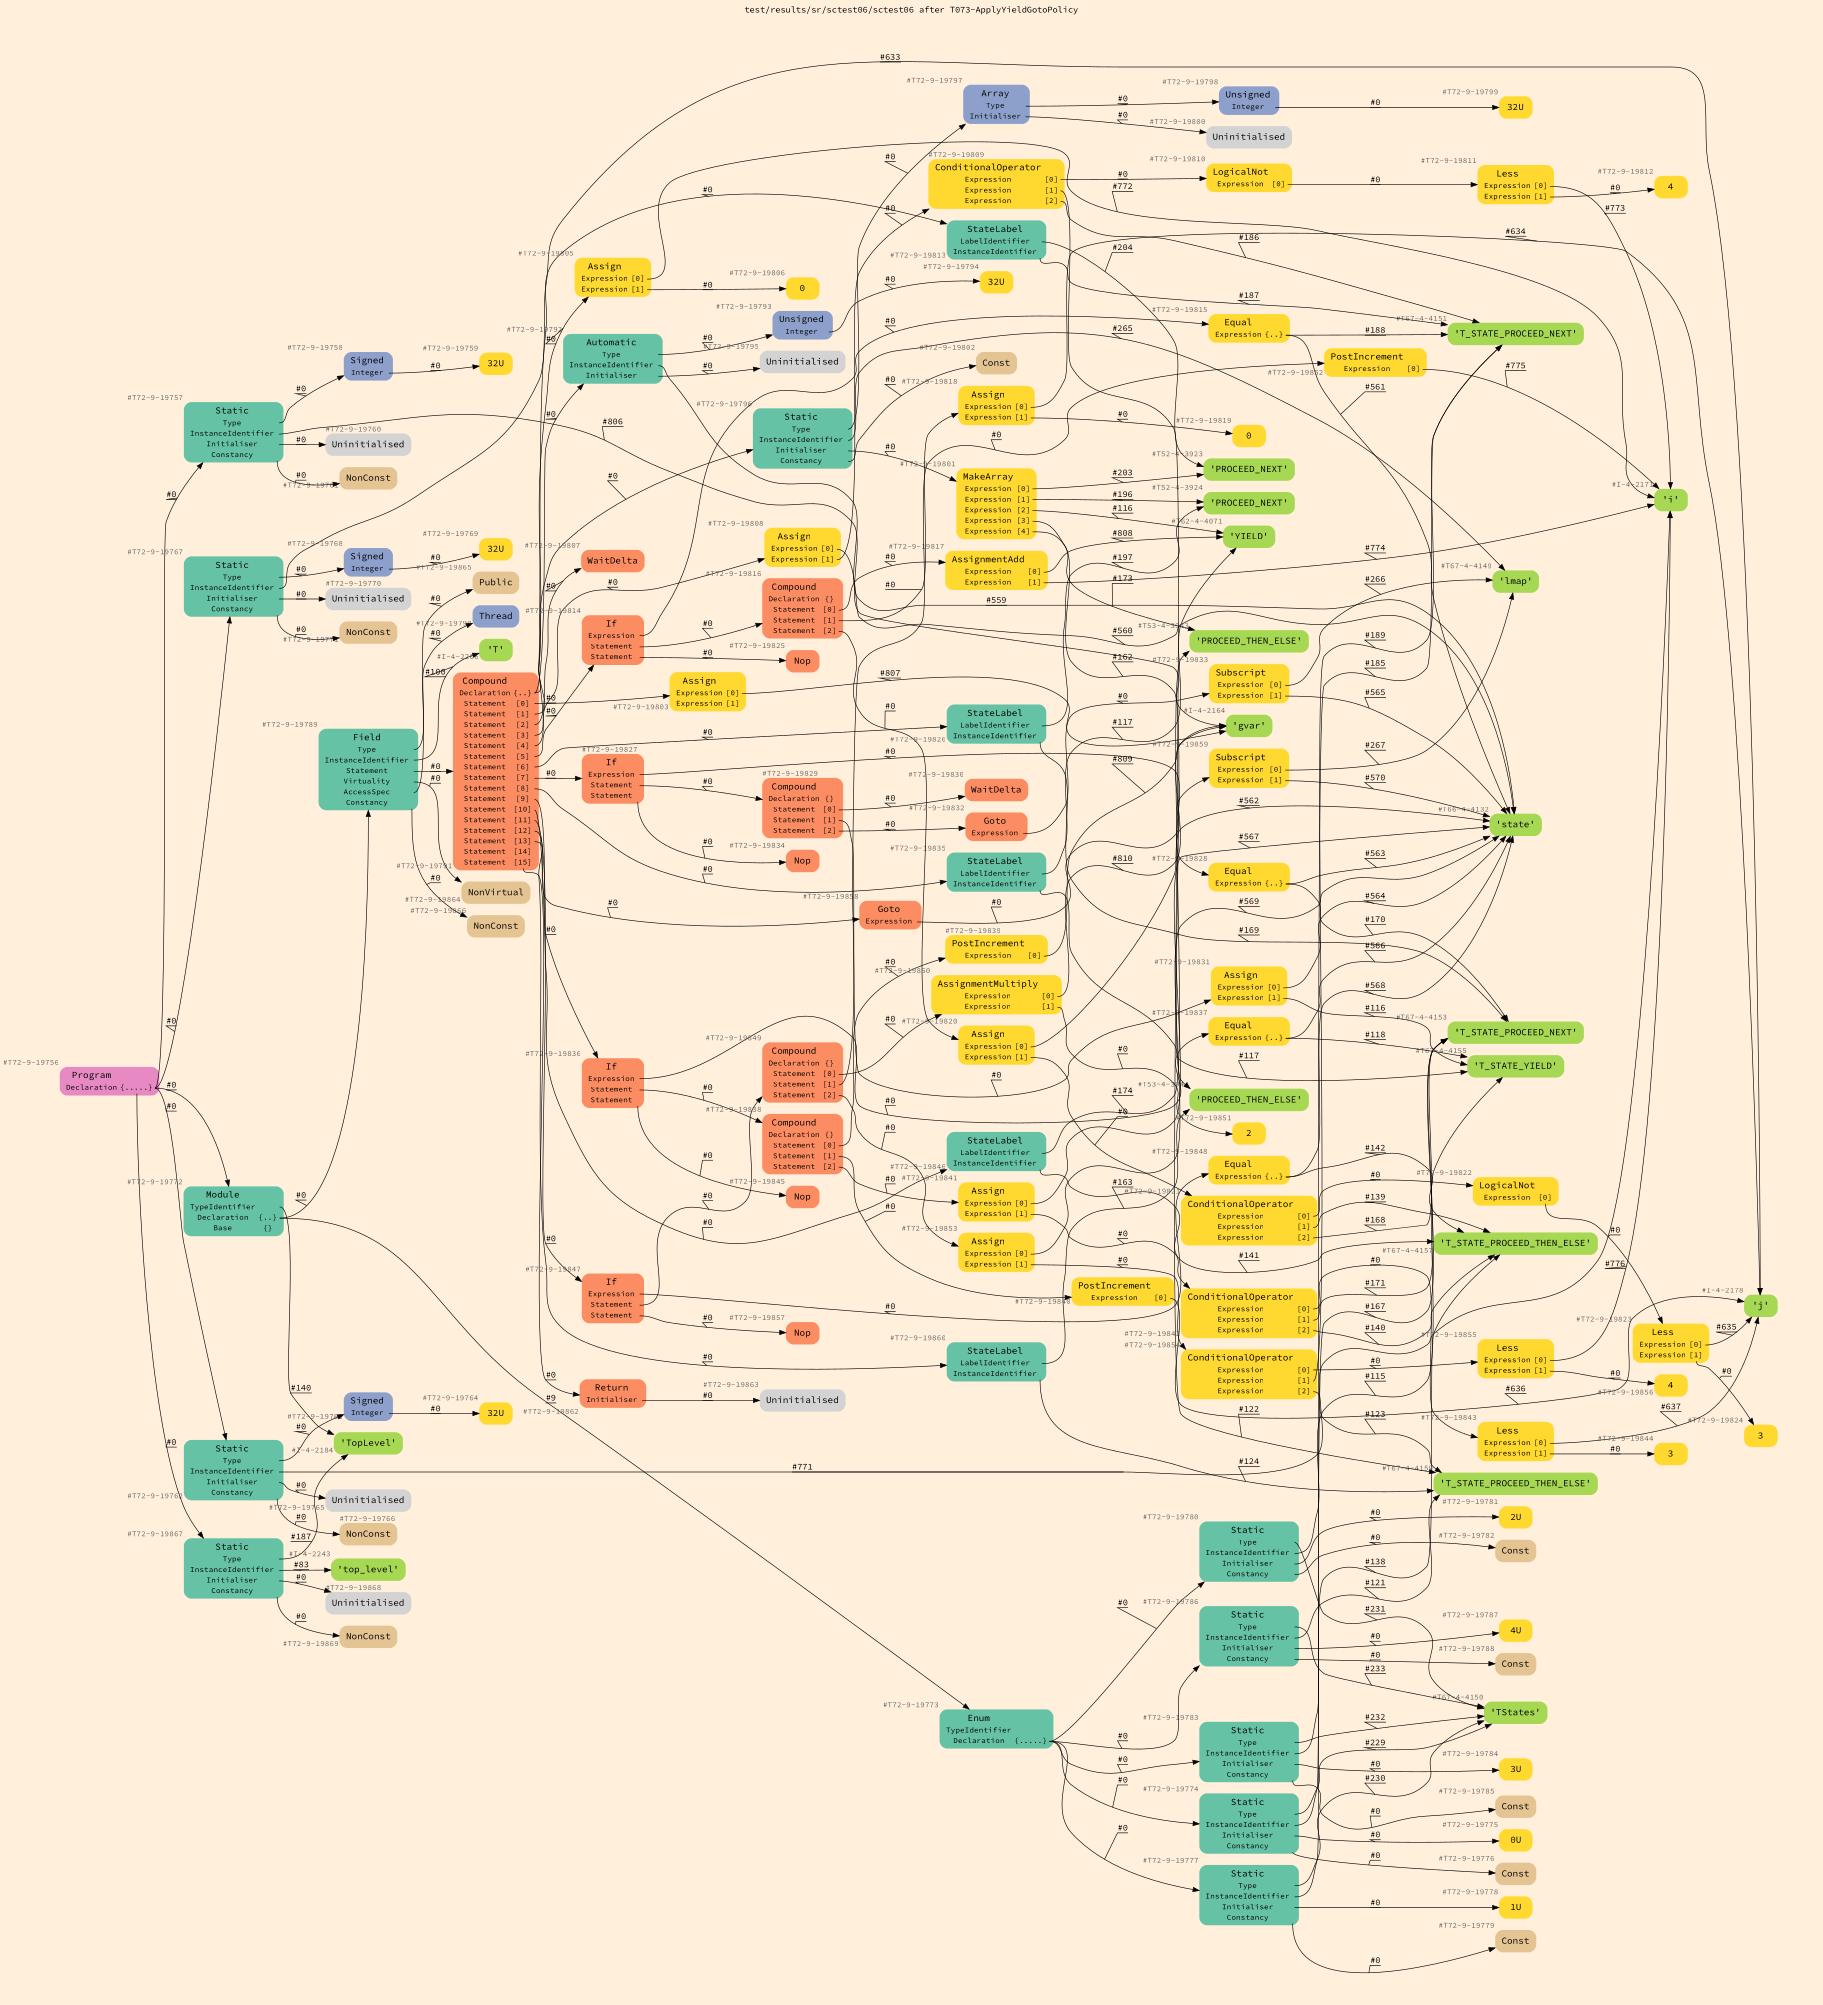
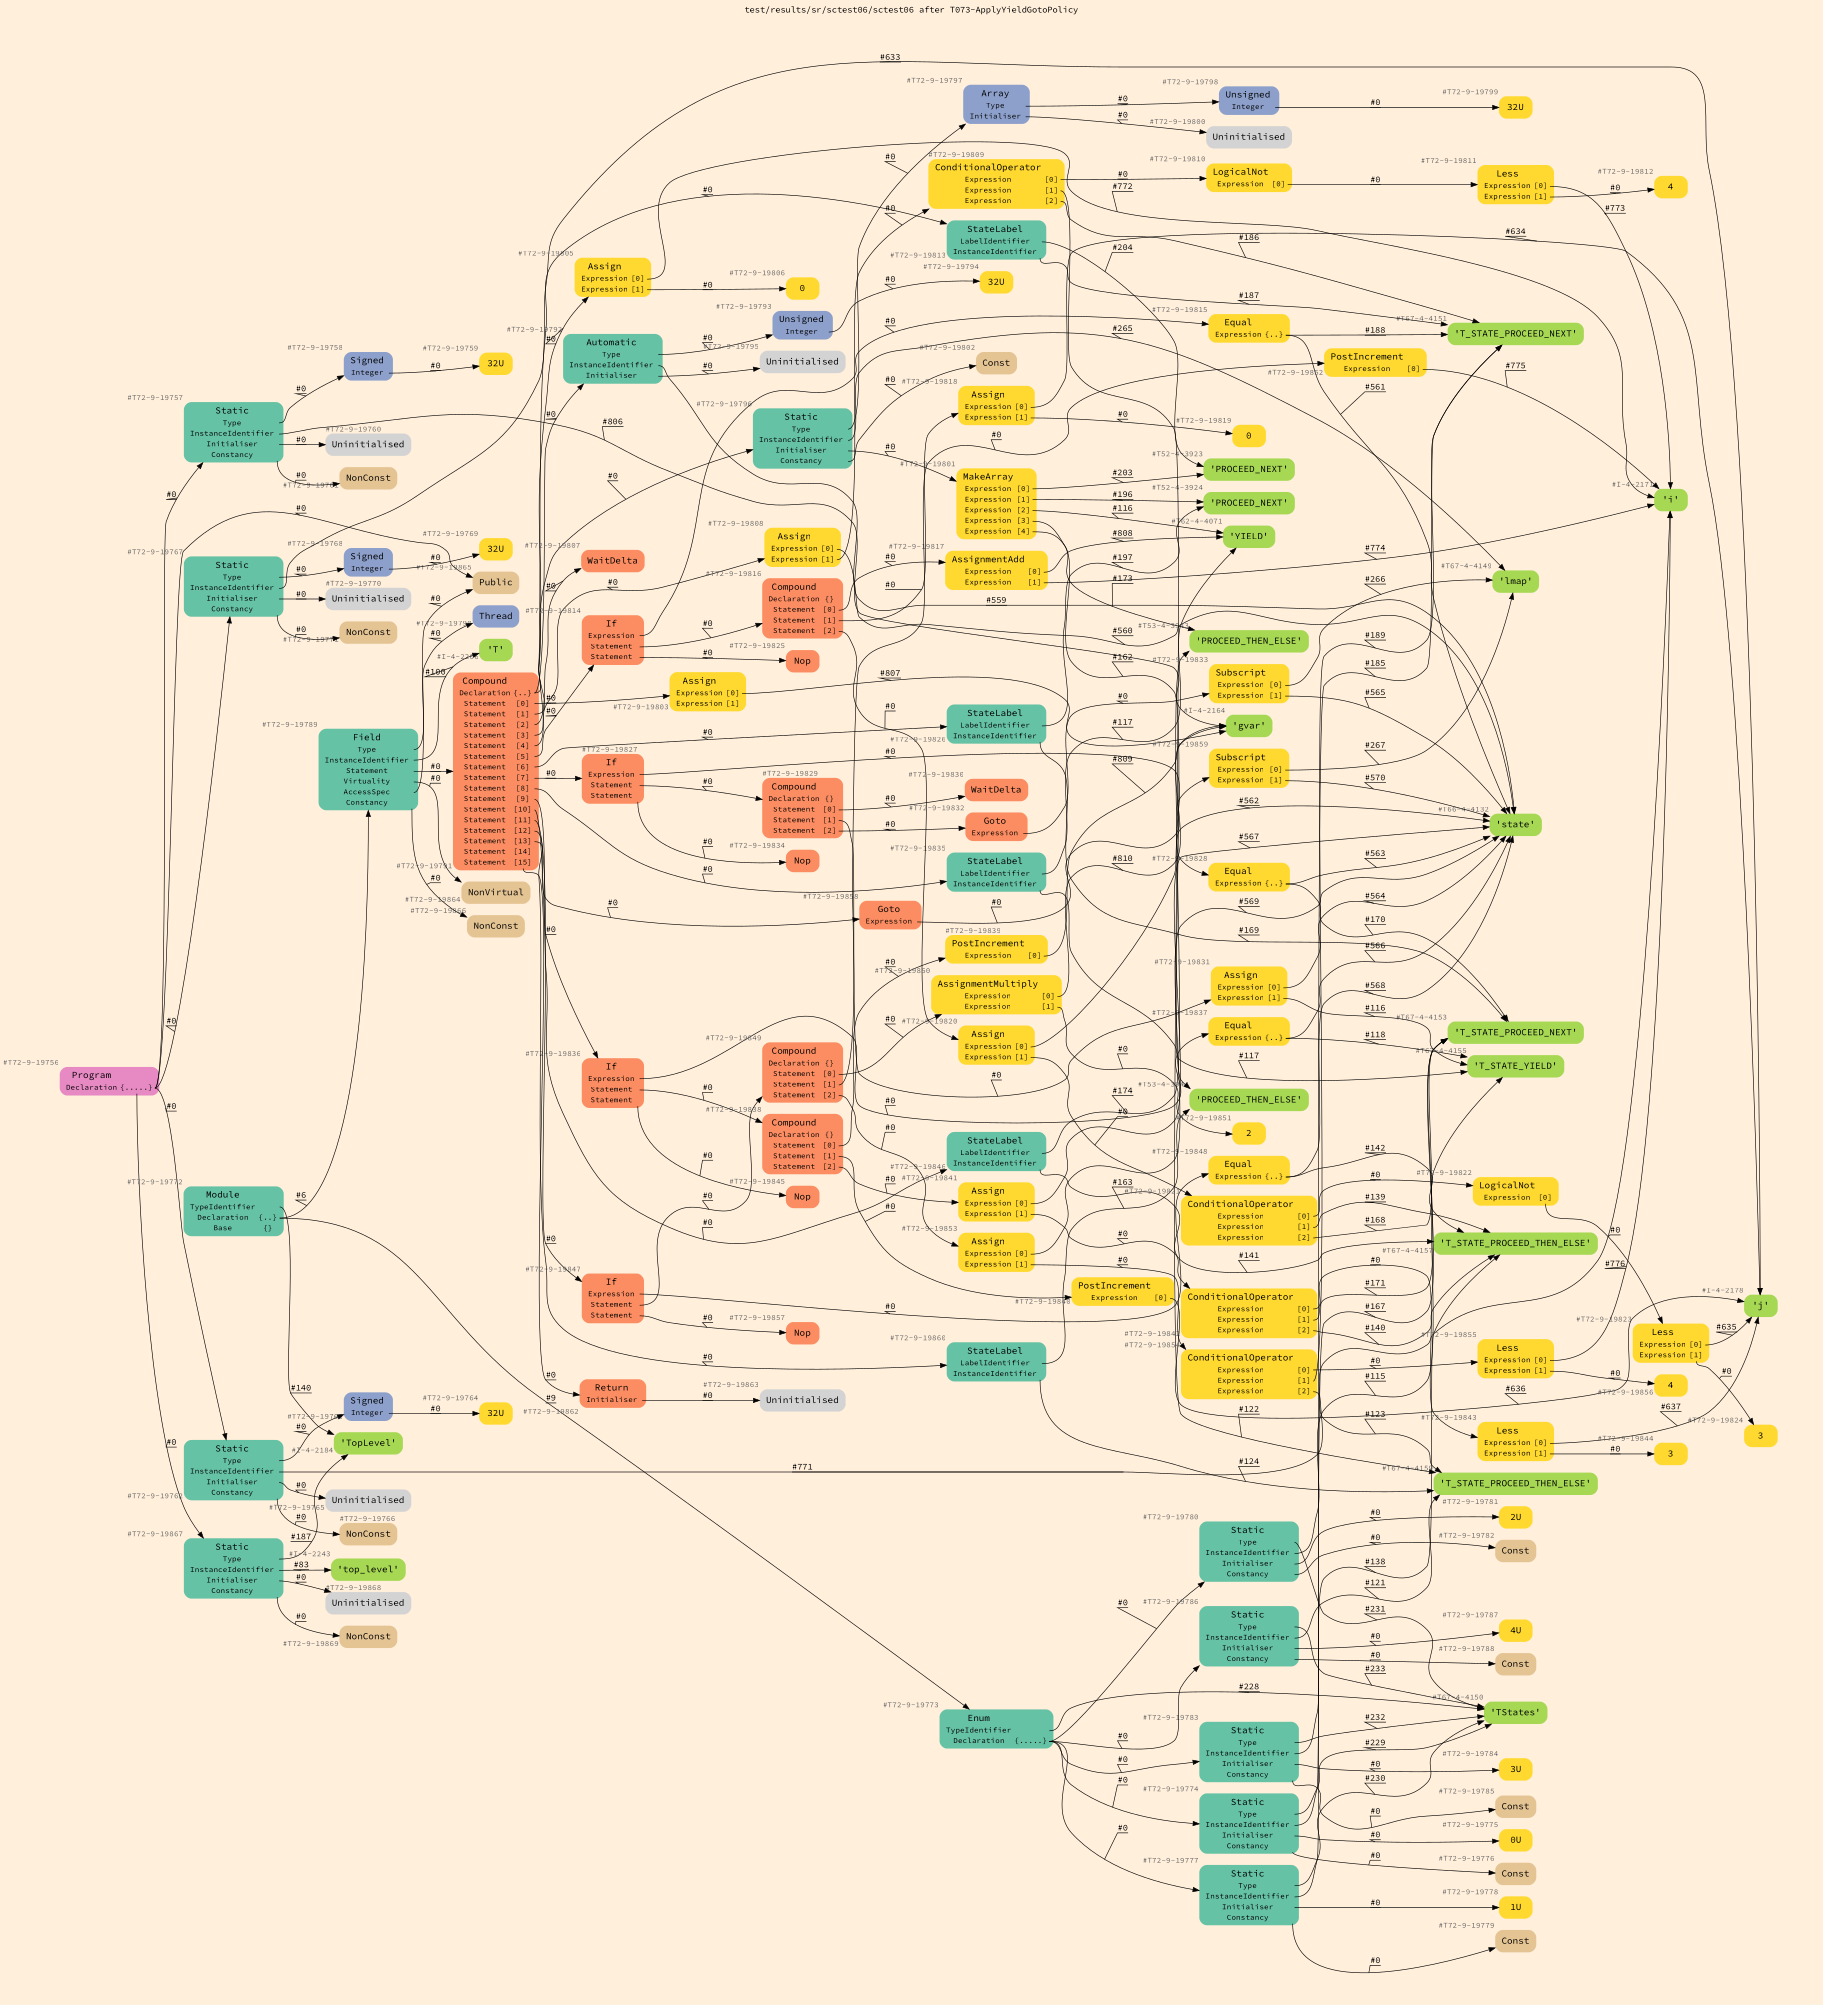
edge "Program" -> "Module": now "Program" -> "Public"
edge "Module" -> "Field": label "#0" -> "#6"
edge "Enum" -> "'TStates'": added, label "#228"
